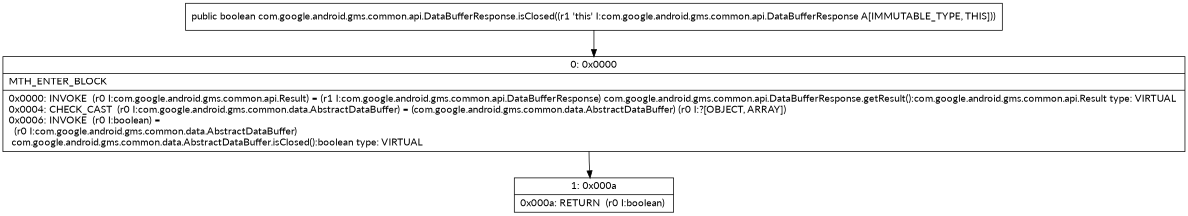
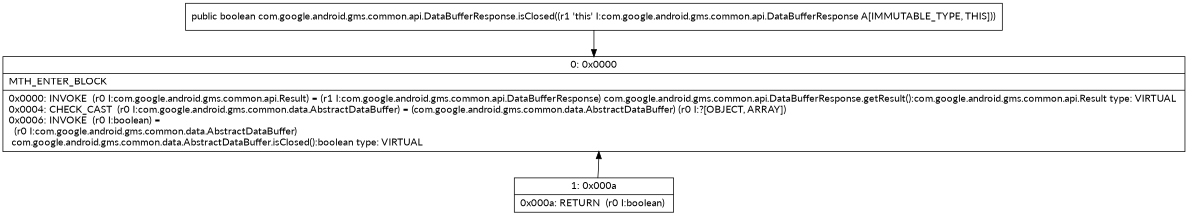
edge "0: 0x0000" -> "1: 0x000a": reversed
